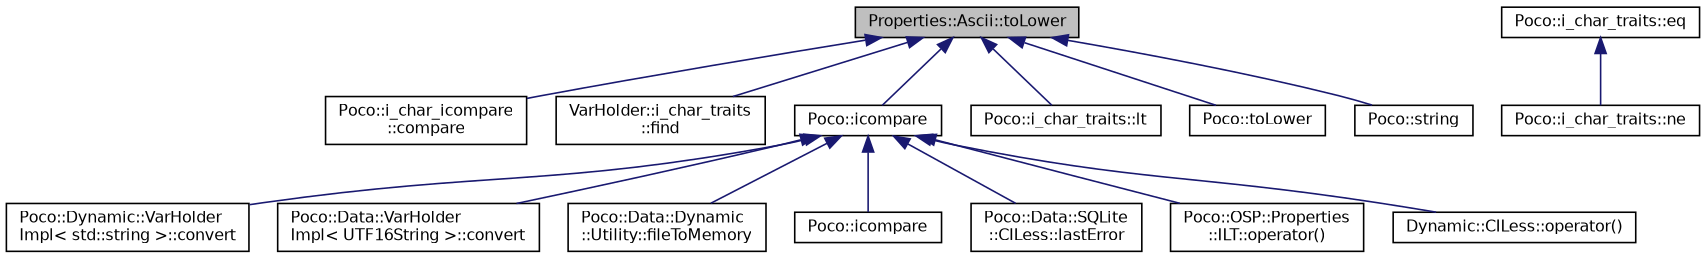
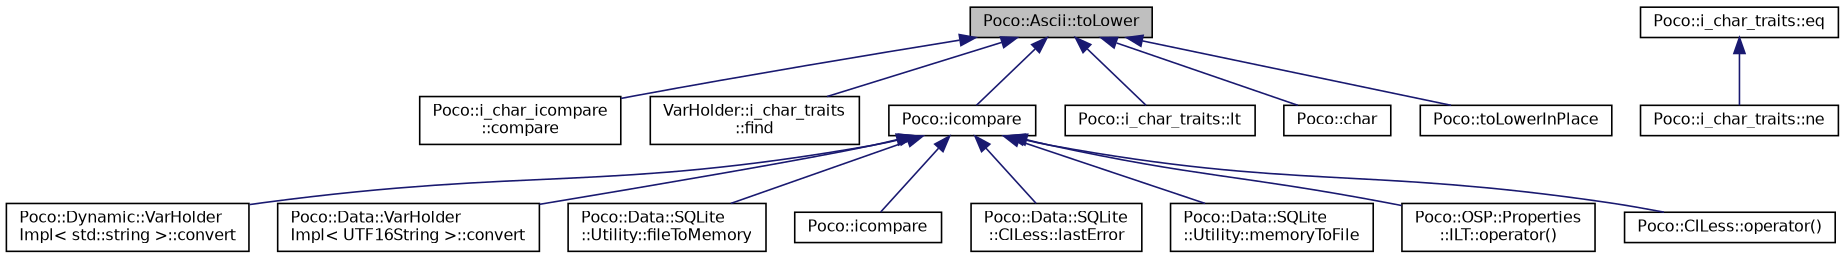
node "Properties::Ascii::toLower": label "Properties::Ascii::toLower" -> "Poco::Ascii::toLower"
node "Poco::toLower": label "Poco::toLower" -> "Poco::char"
node "Poco::string": label "Poco::string" -> "Poco::toLowerInPlace"
node "Poco::Data::Dynamic ::Utility::fileToMemory": label "Poco::Data::Dynamic ::Utility::fileToMemory" -> "Poco::Data::SQLite ::Utility::fileToMemory"
node "Poco::Data::SQLite ::Utility::memoryToFile": added
node "Dynamic::CILess::operator()": label "Dynamic::CILess::operator()" -> "Poco::CILess::operator()"
